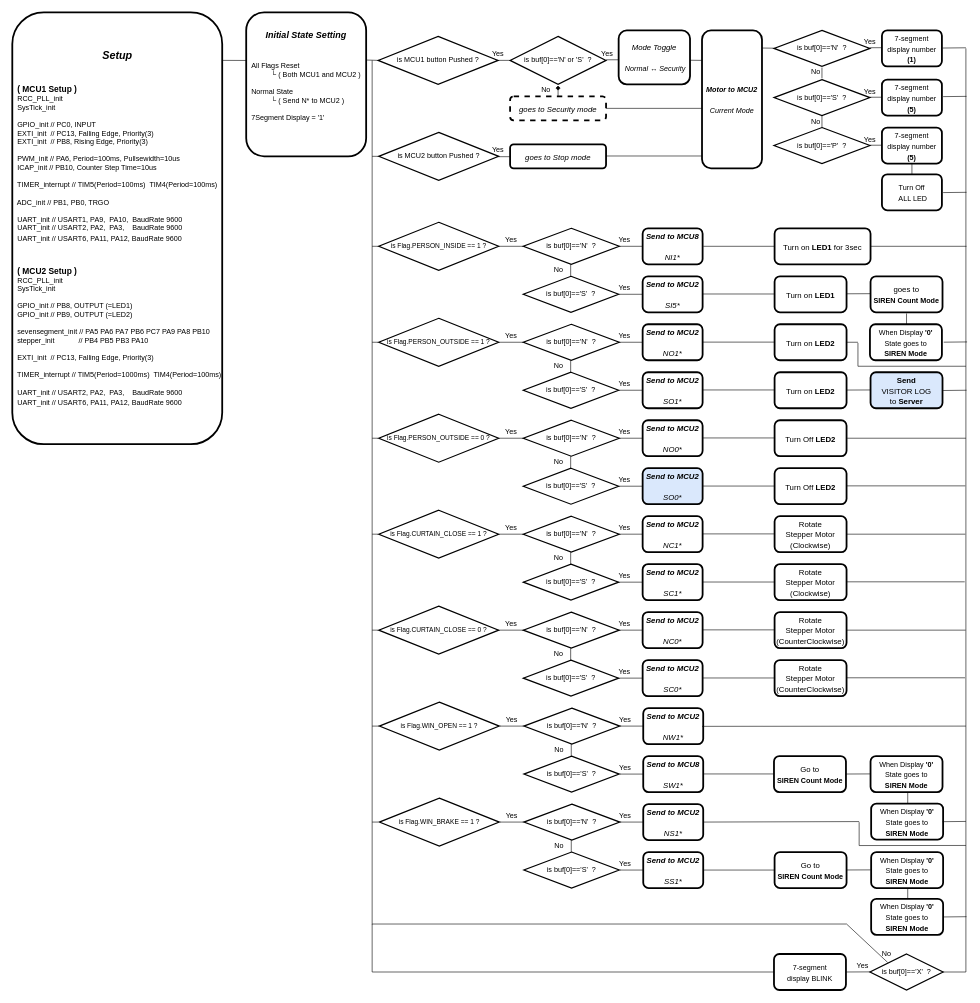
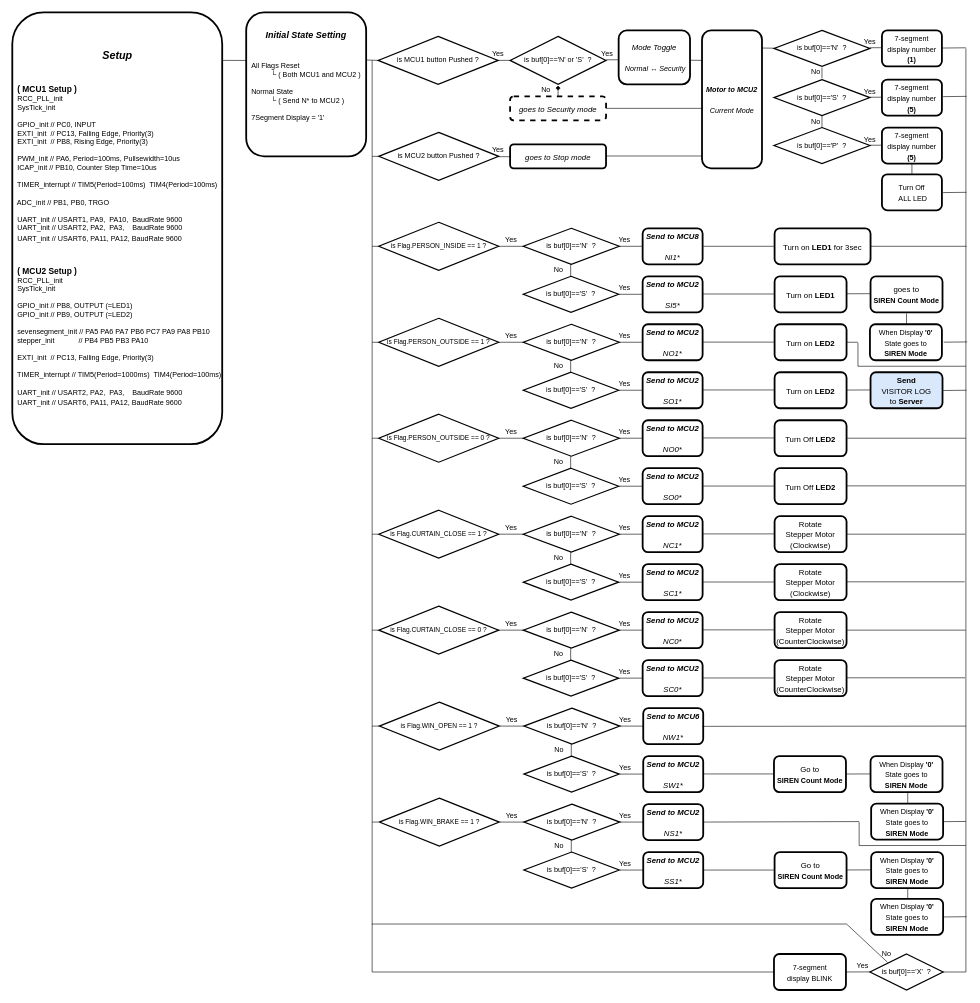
node "Send to MCU2 SO0*": fillcolor #dae8fc -> #ffffff
node "Send to MCU2 NW1*": label "Send to MCU2 NW1*" -> "Send to MCU6 NW1*"
node "Send to MCU8 SW1*": label "Send to MCU8 SW1*" -> "Send to MCU2 SW1*"
